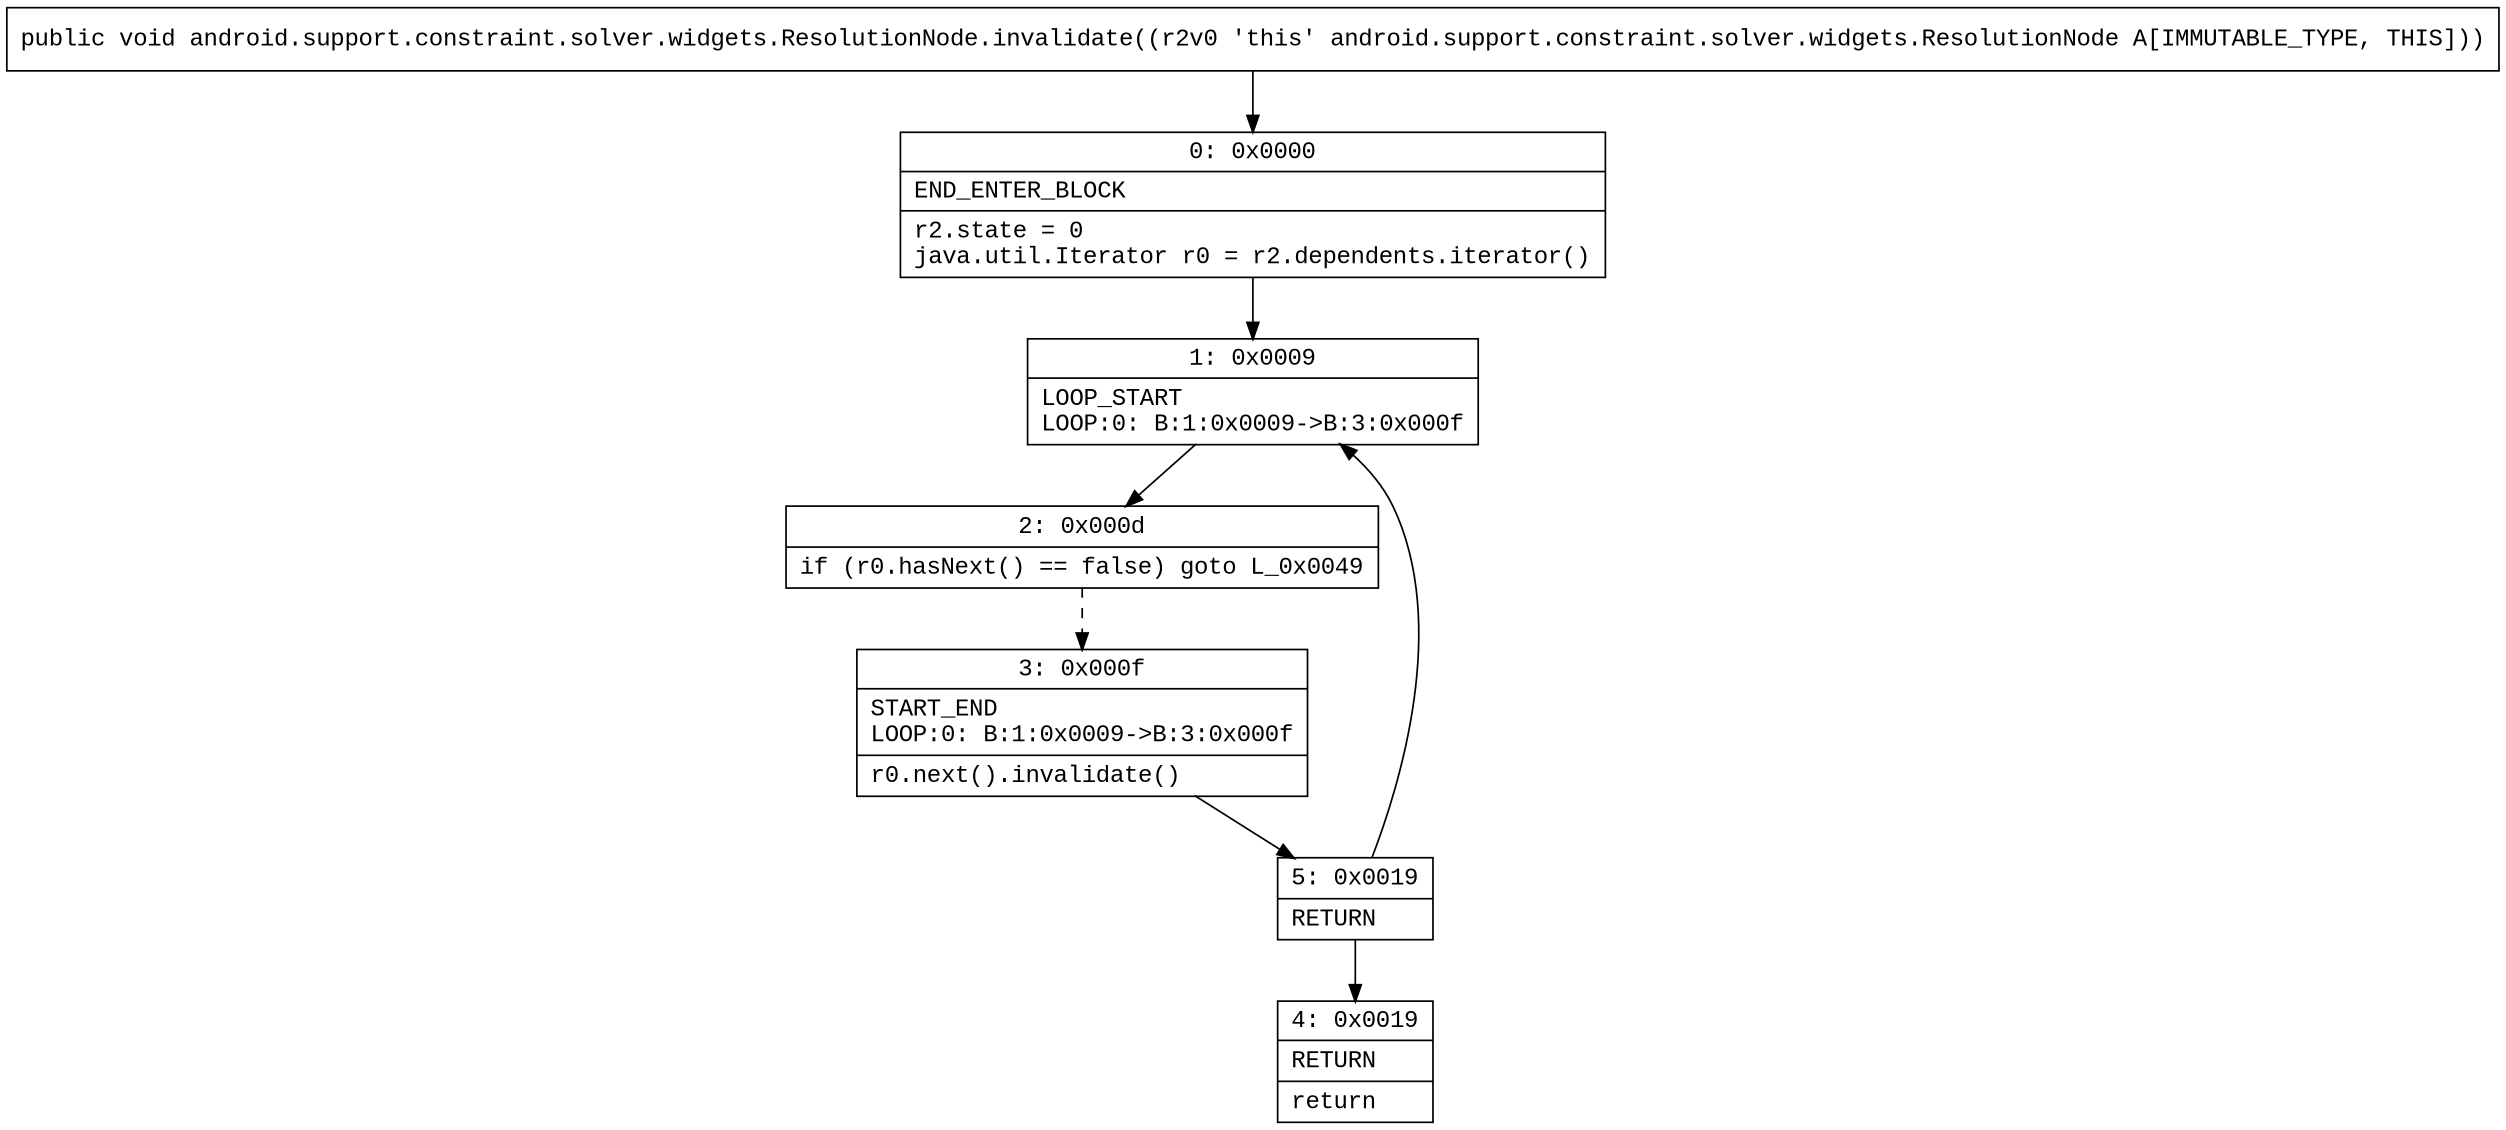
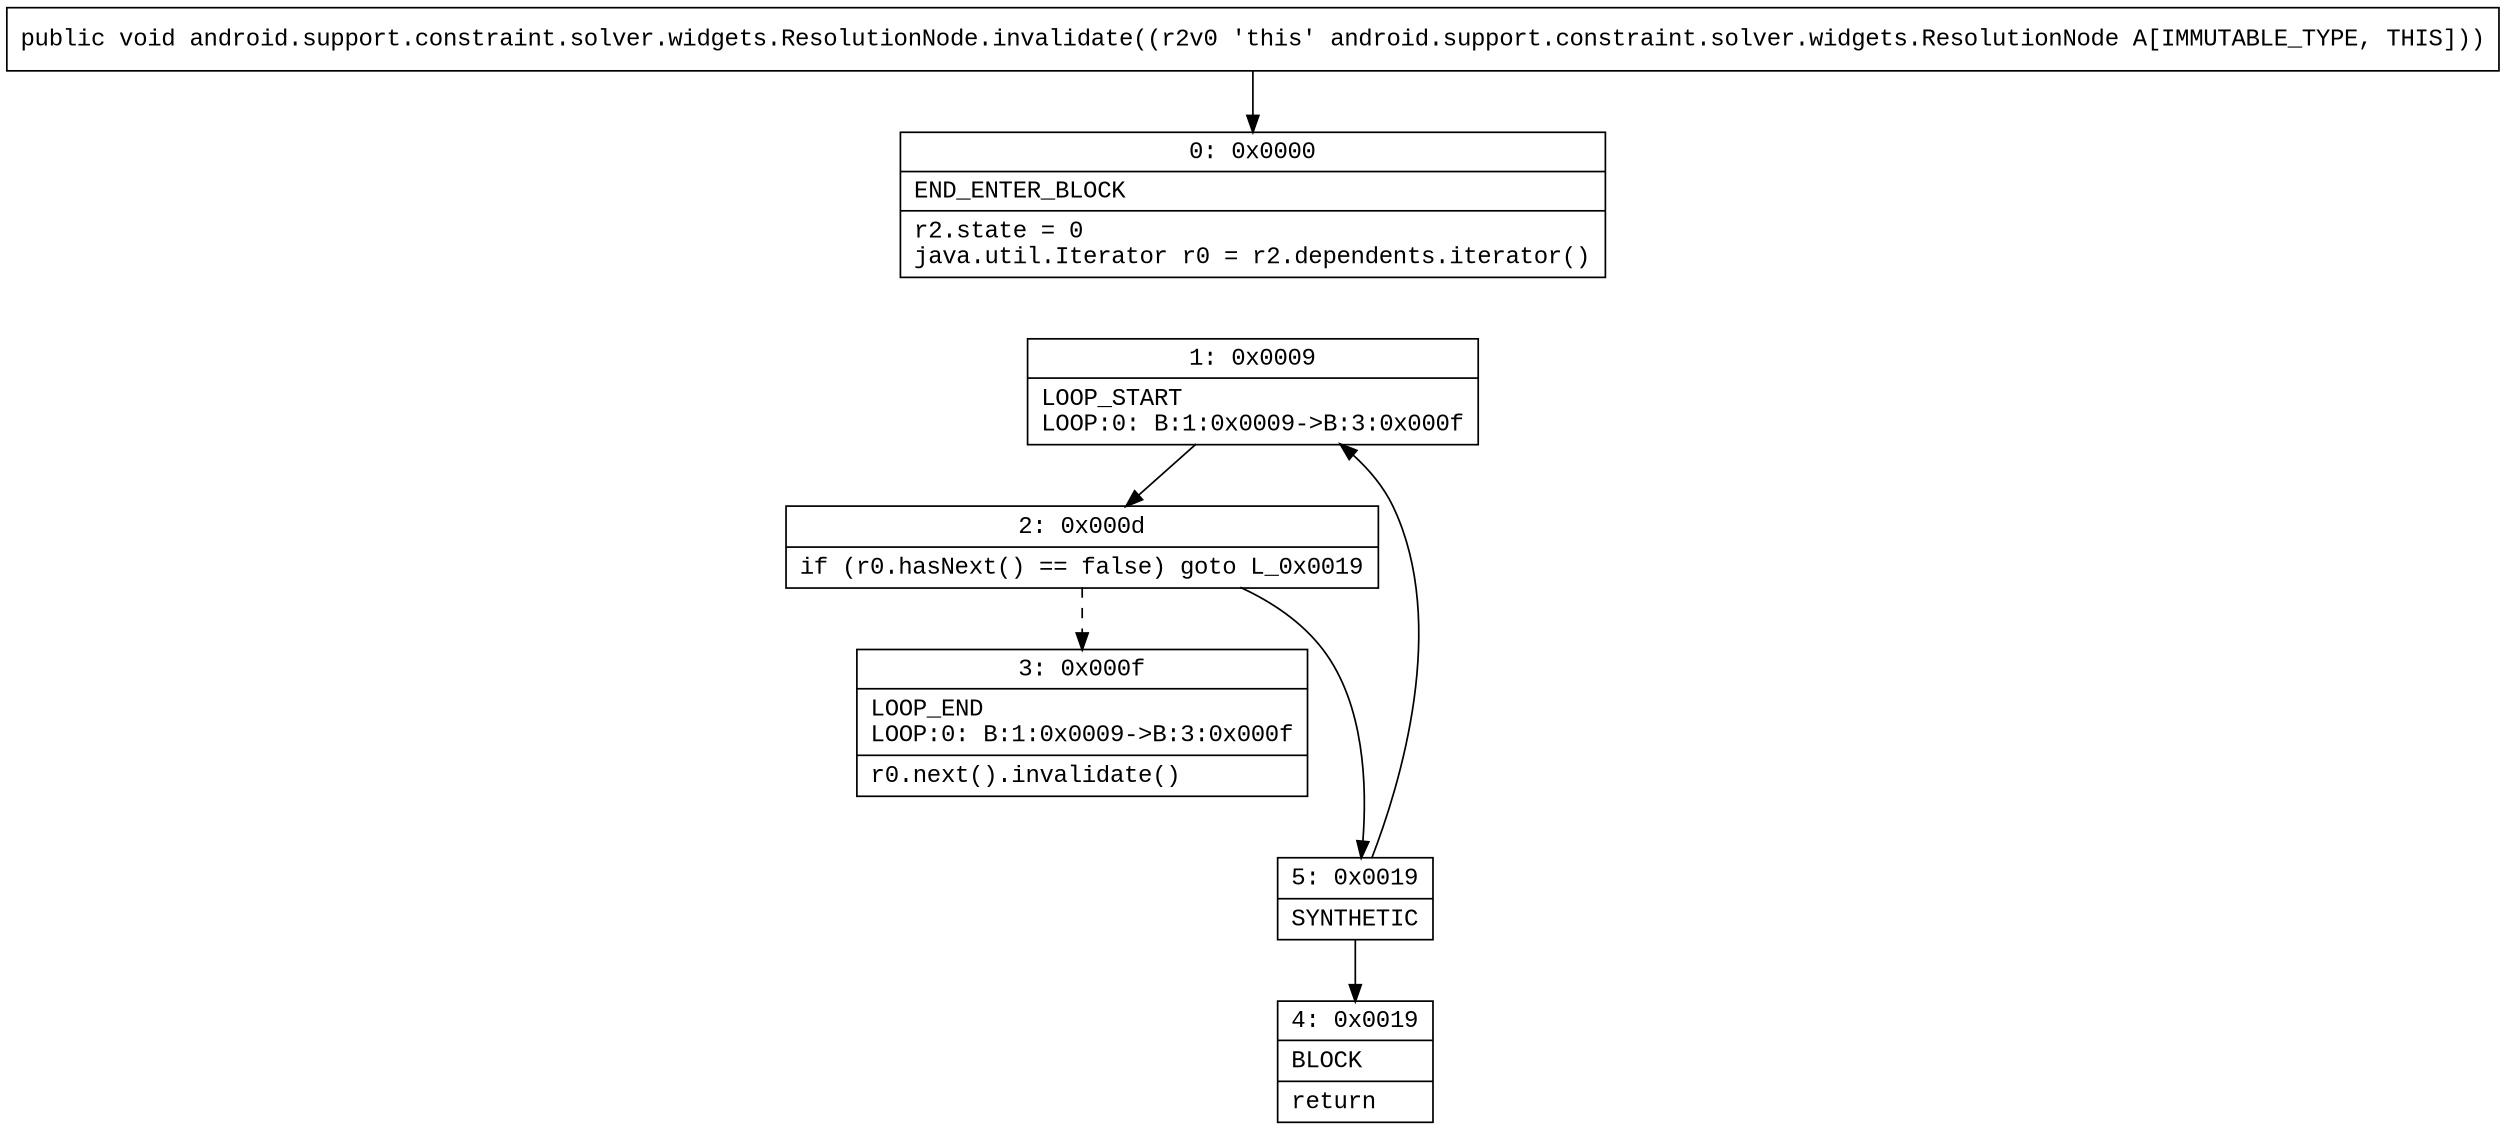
edge "0: 0x0000" -> "1: 0x0009": removed
node "2: 0x000d": text "if (r0.hasNext() == false) goto L_0x0049" -> "if (r0.hasNext() == false) goto L_0x0019"
node "3: 0x000f": text "START_END" -> "LOOP_END"
edge "3: 0x000f" -> "5: 0x0019": now "2: 0x000d" -> "5: 0x0019"
node "5: 0x0019": text "RETURN" -> "SYNTHETIC"
node "4: 0x0019": text "RETURN" -> "BLOCK"
